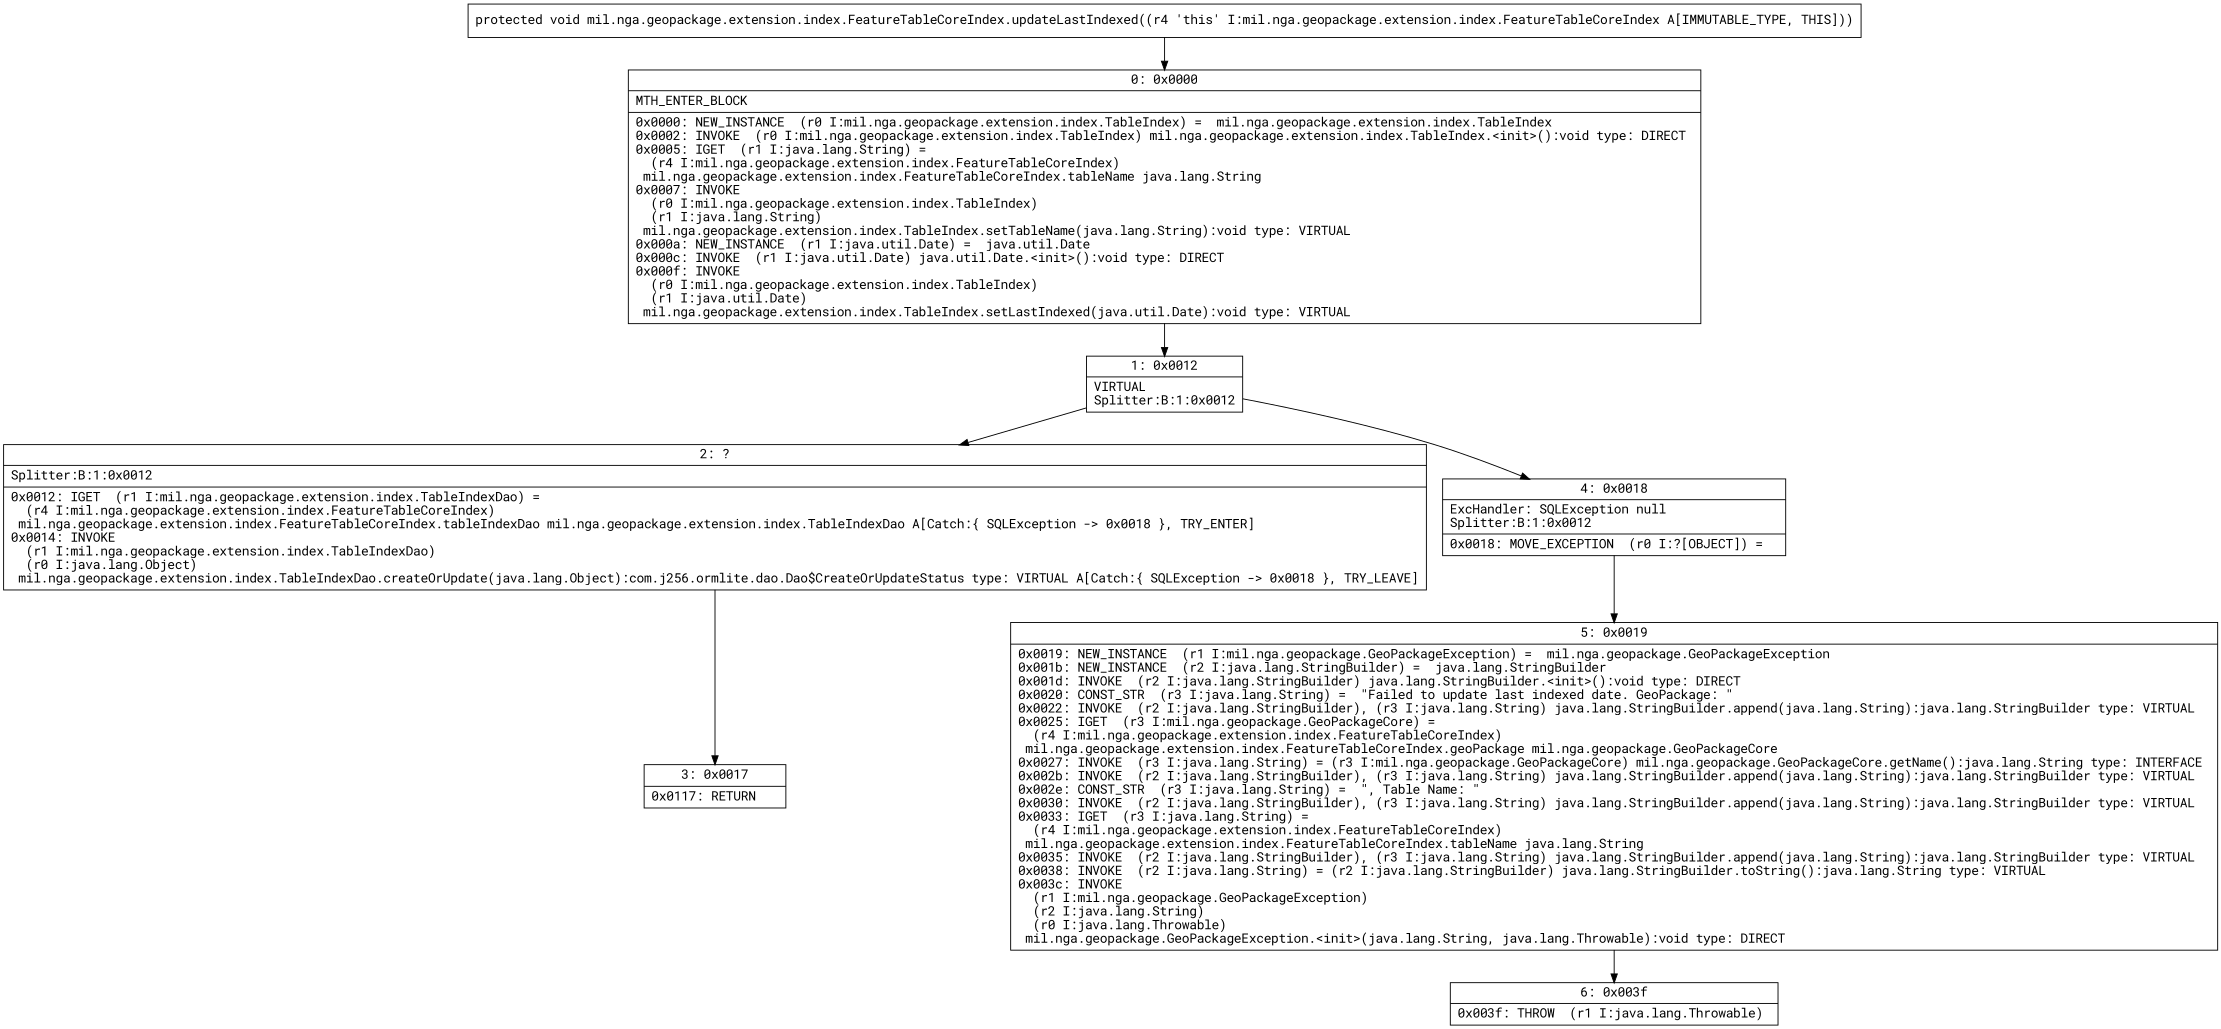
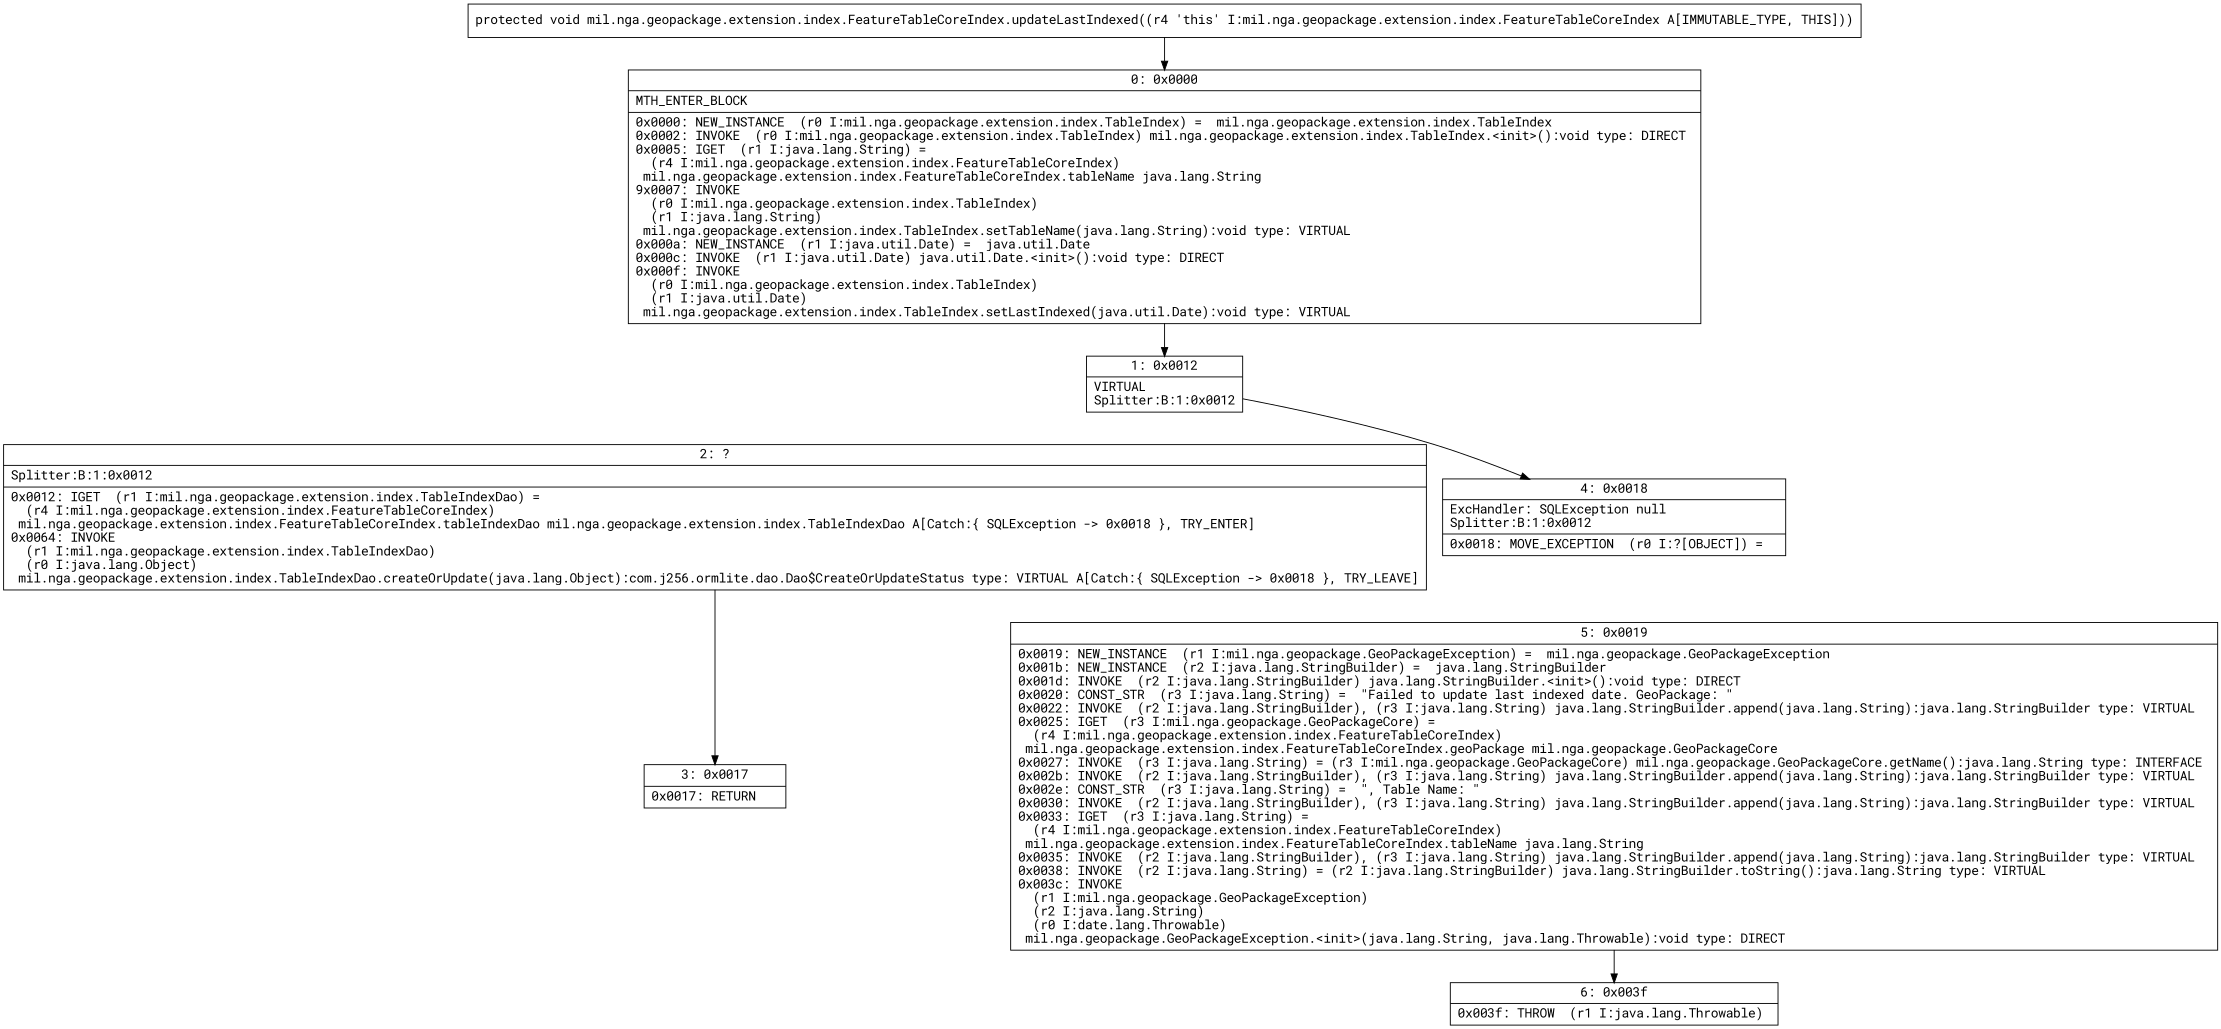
node "0: 0x0000": text "0x0007: INVOKE" -> "9x0007: INVOKE"
edge "1: 0x0012" -> "2: ?": removed
node "2: ?": text "0x0014: INVOKE" -> "0x0064: INVOKE"
edge "4: 0x0018" -> "5: 0x0019": removed
node "3: 0x0017": text "0x0117: RETURN" -> "0x0017: RETURN"
node "5: 0x0019": text "(r0 I:java.lang.Throwable)" -> "(r0 I:date.lang.Throwable)"
